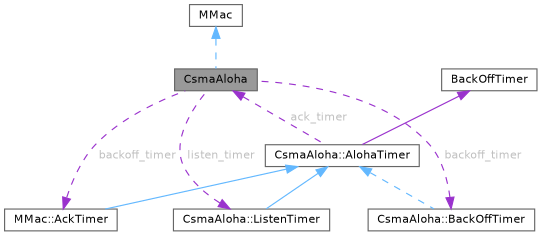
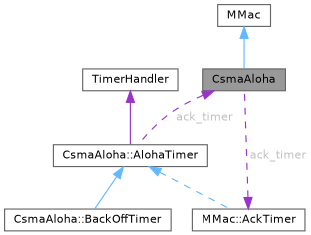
edge "CsmaAloha" -> "MMac": style dashed -> solid
node "BackOffTimer": label "BackOffTimer" -> "TimerHandler"
edge "CsmaAloha" -> "CsmaAloha::BackOffTimer": removed, label "backoff_timer"
edge "CsmaAloha" -> "MMac::AckTimer": label " backoff_timer" -> " ack_timer"
edge "MMac::AckTimer" -> "CsmaAloha::AlohaTimer": style solid -> dashed
edge "CsmaAloha::BackOffTimer" -> "CsmaAloha::AlohaTimer": style dashed -> solid
node "CsmaAloha::ListenTimer": removed
